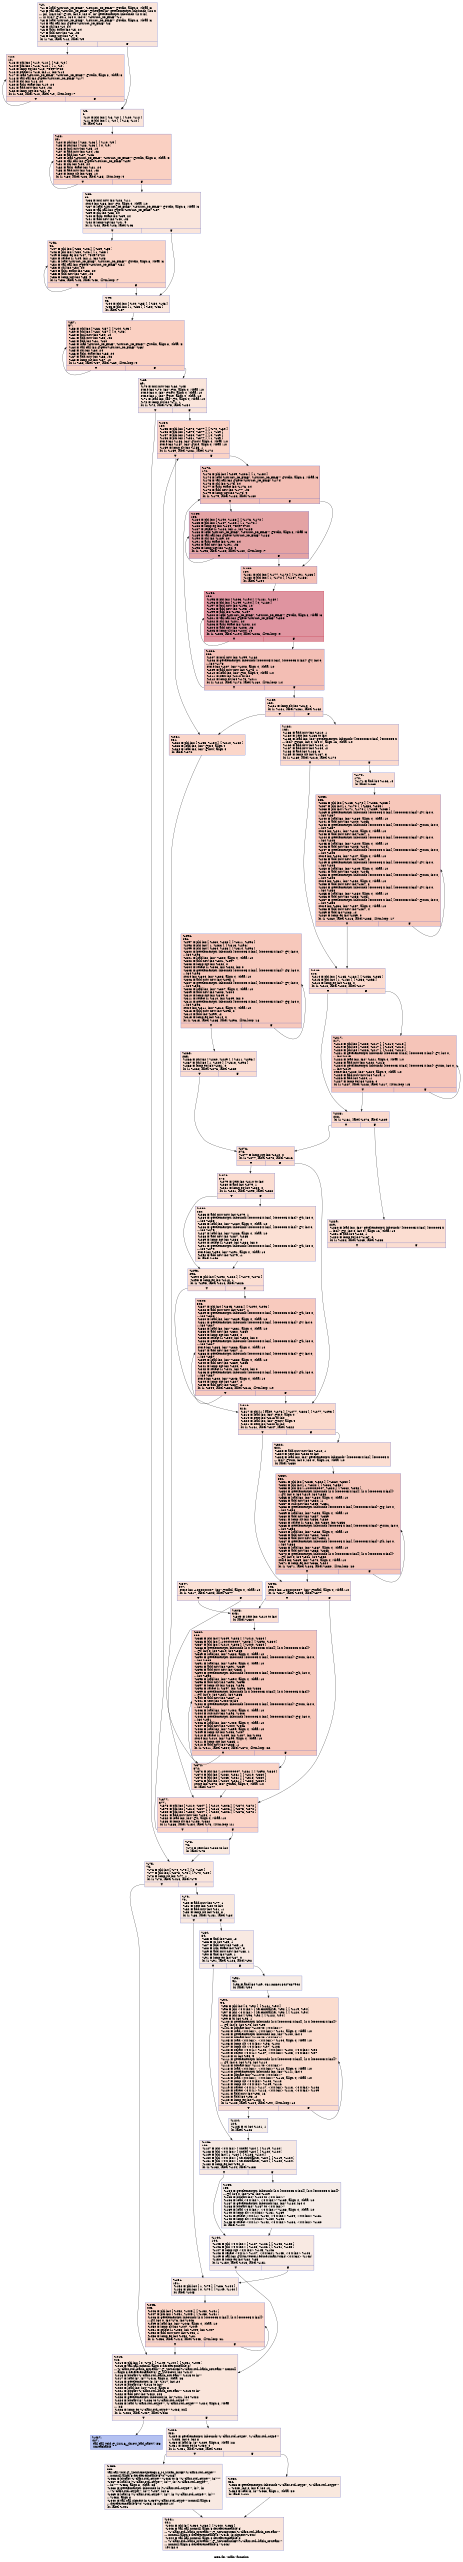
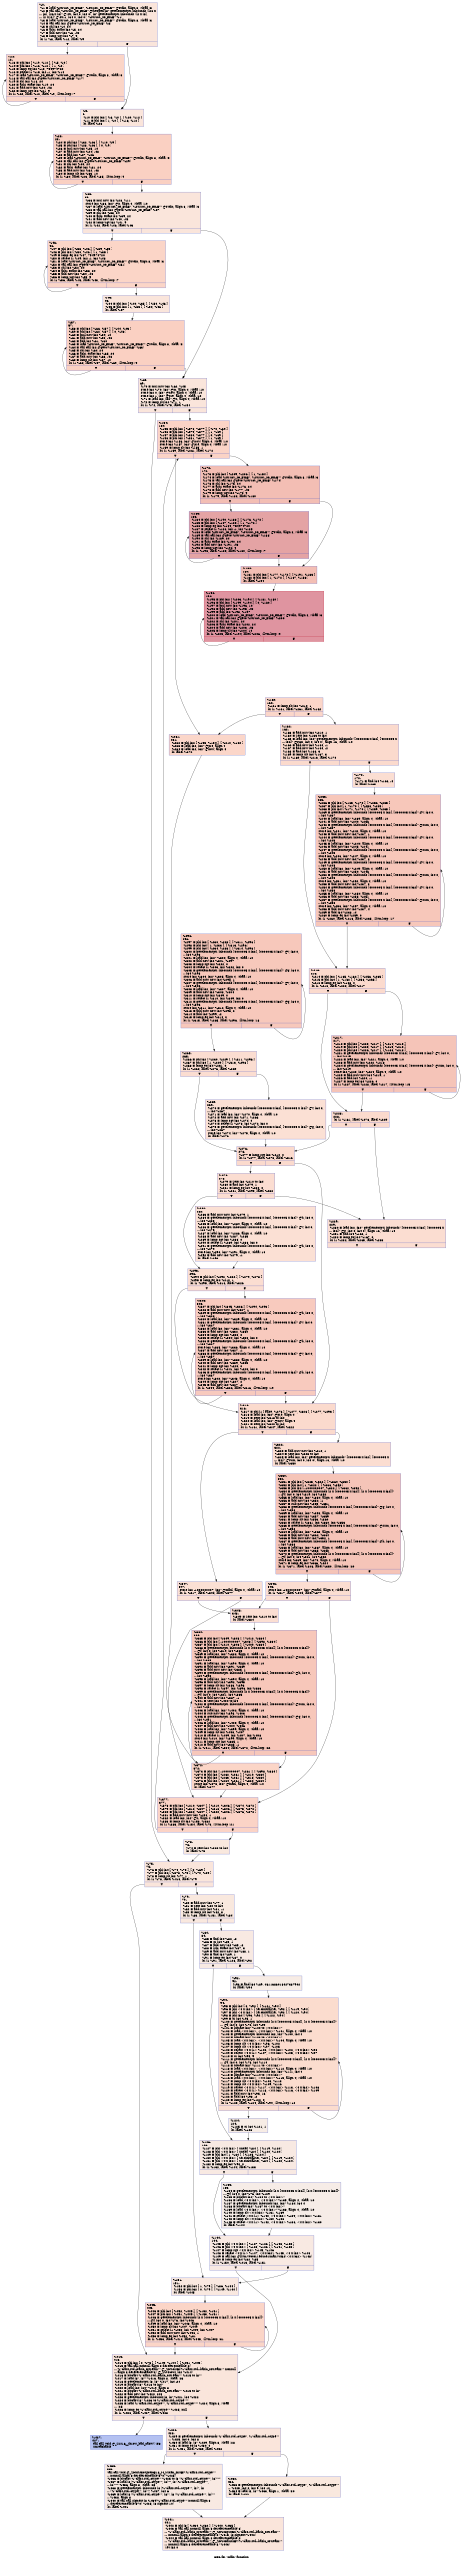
edge "%35:" -> "%43:": now "%35:" -> "%69:"
node "%206:": removed
node "%269:": added
edge "%278:" -> "%282:": now "%278:" -> "%229:"
edge "%316:" -> "%346:": now "%316:" -> "%347:"
